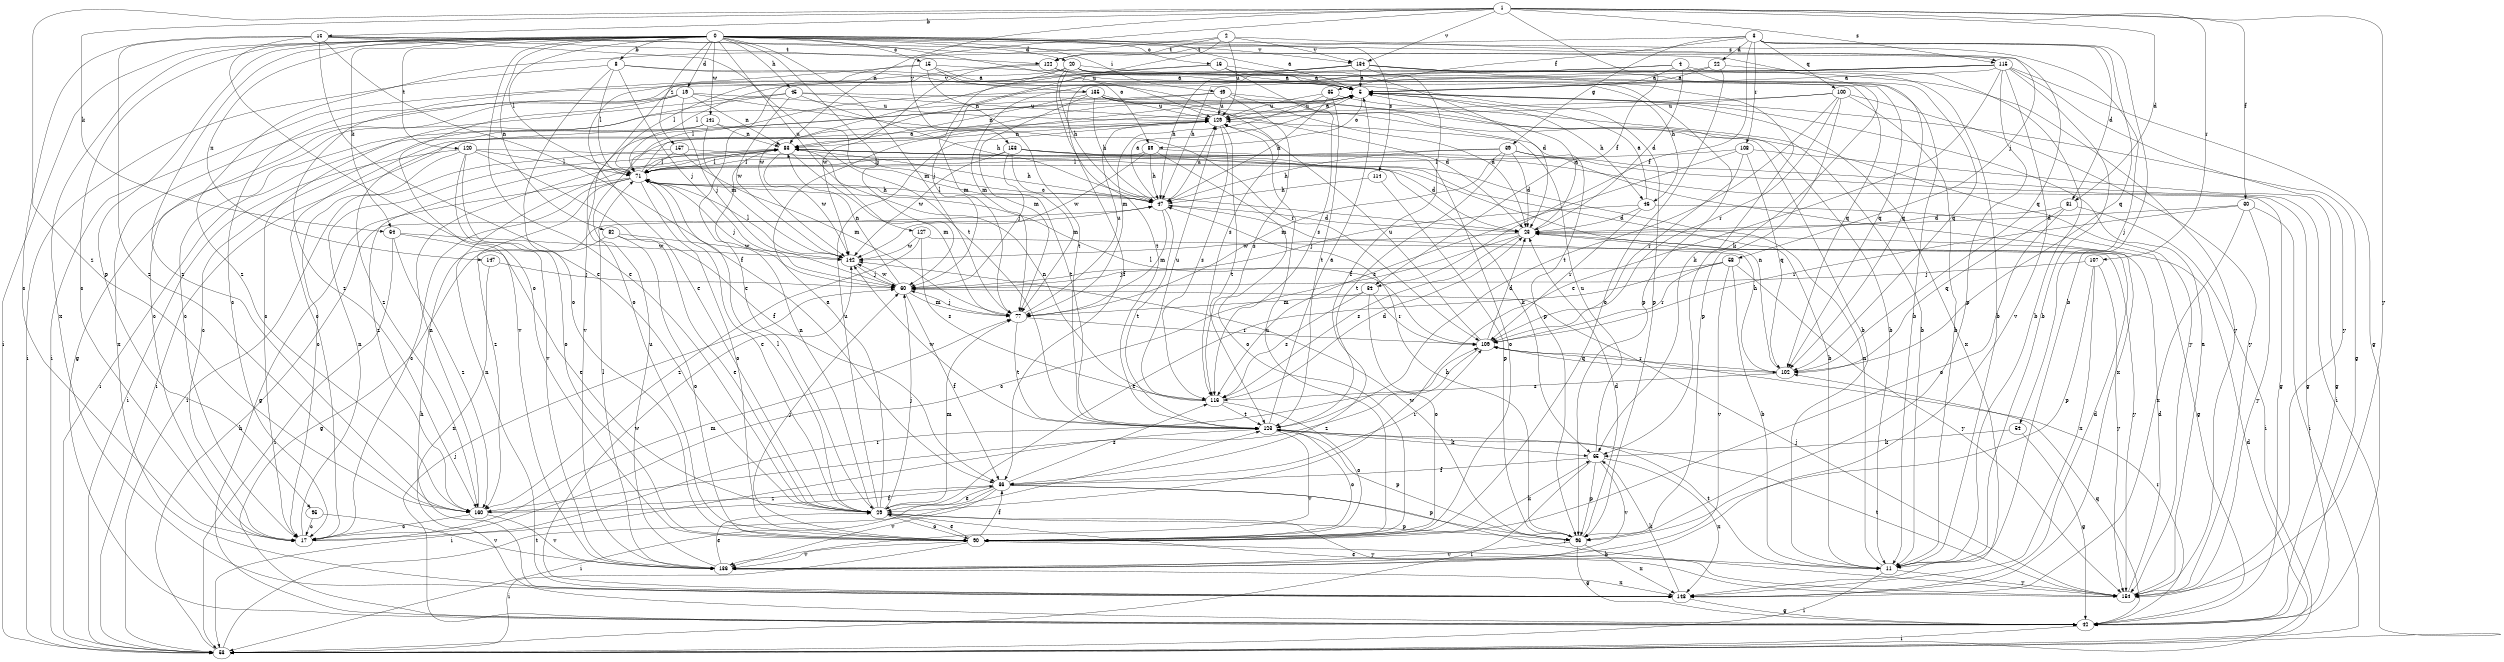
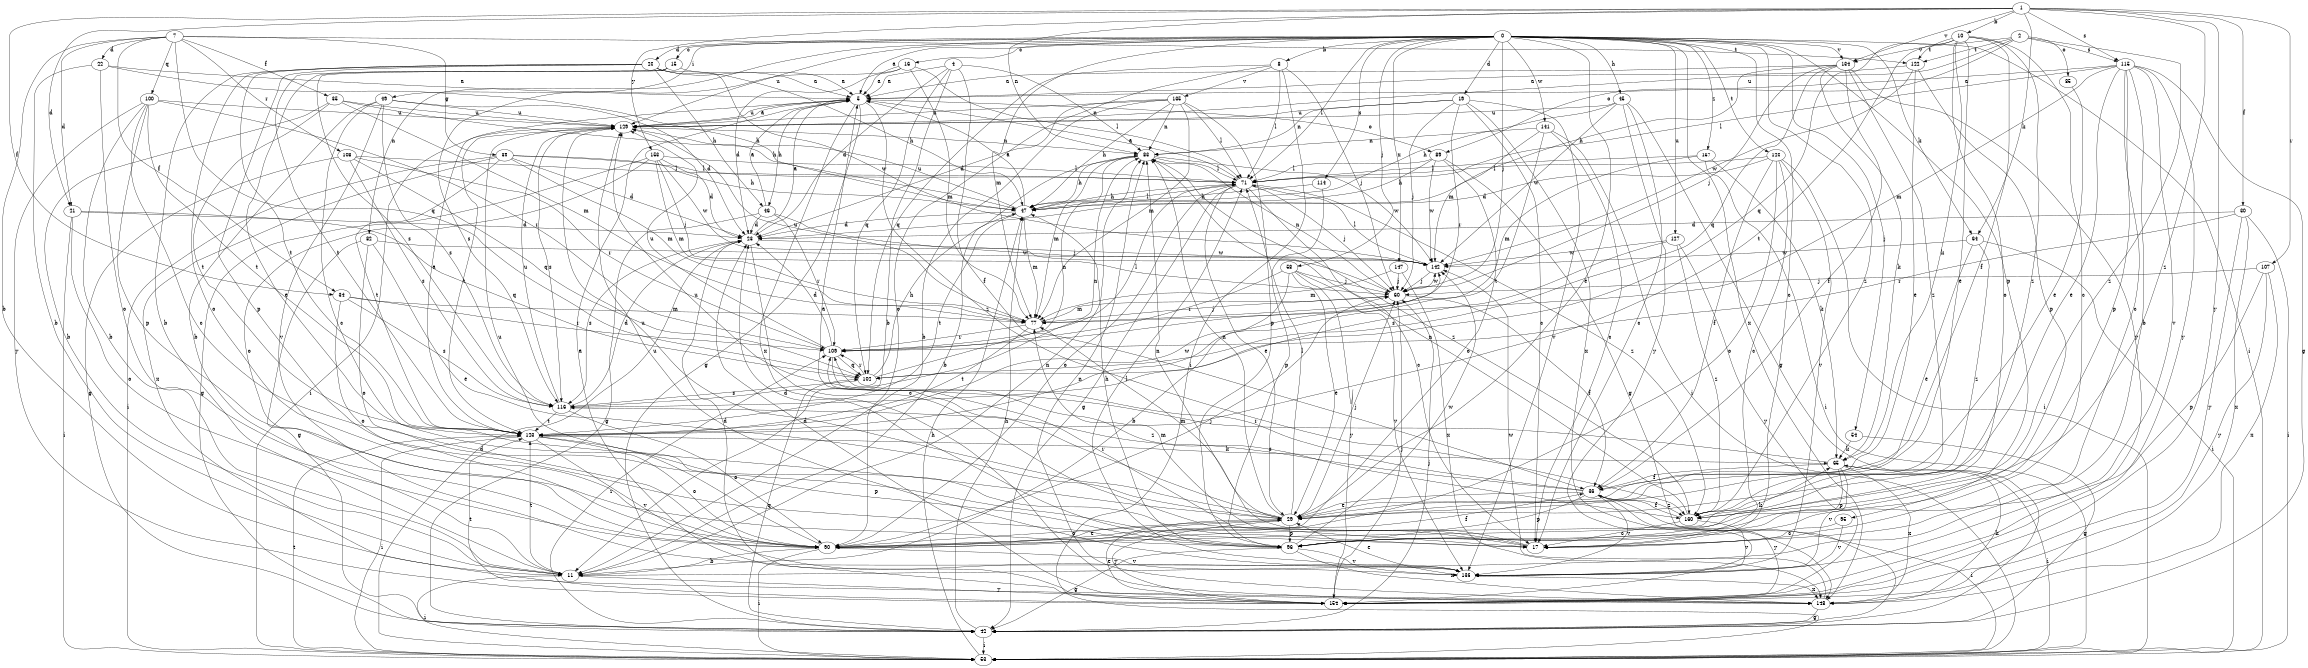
node "3": label "3" -> "7"
edge "15" -> "102": removed, label "q"
node "85": added
edge "15" -> "53": removed, label "i"
edge "120" -> "23": label "c" -> "d"
node "81": label "81" -> "21"
edge "147" -> "77": added, label "m"
